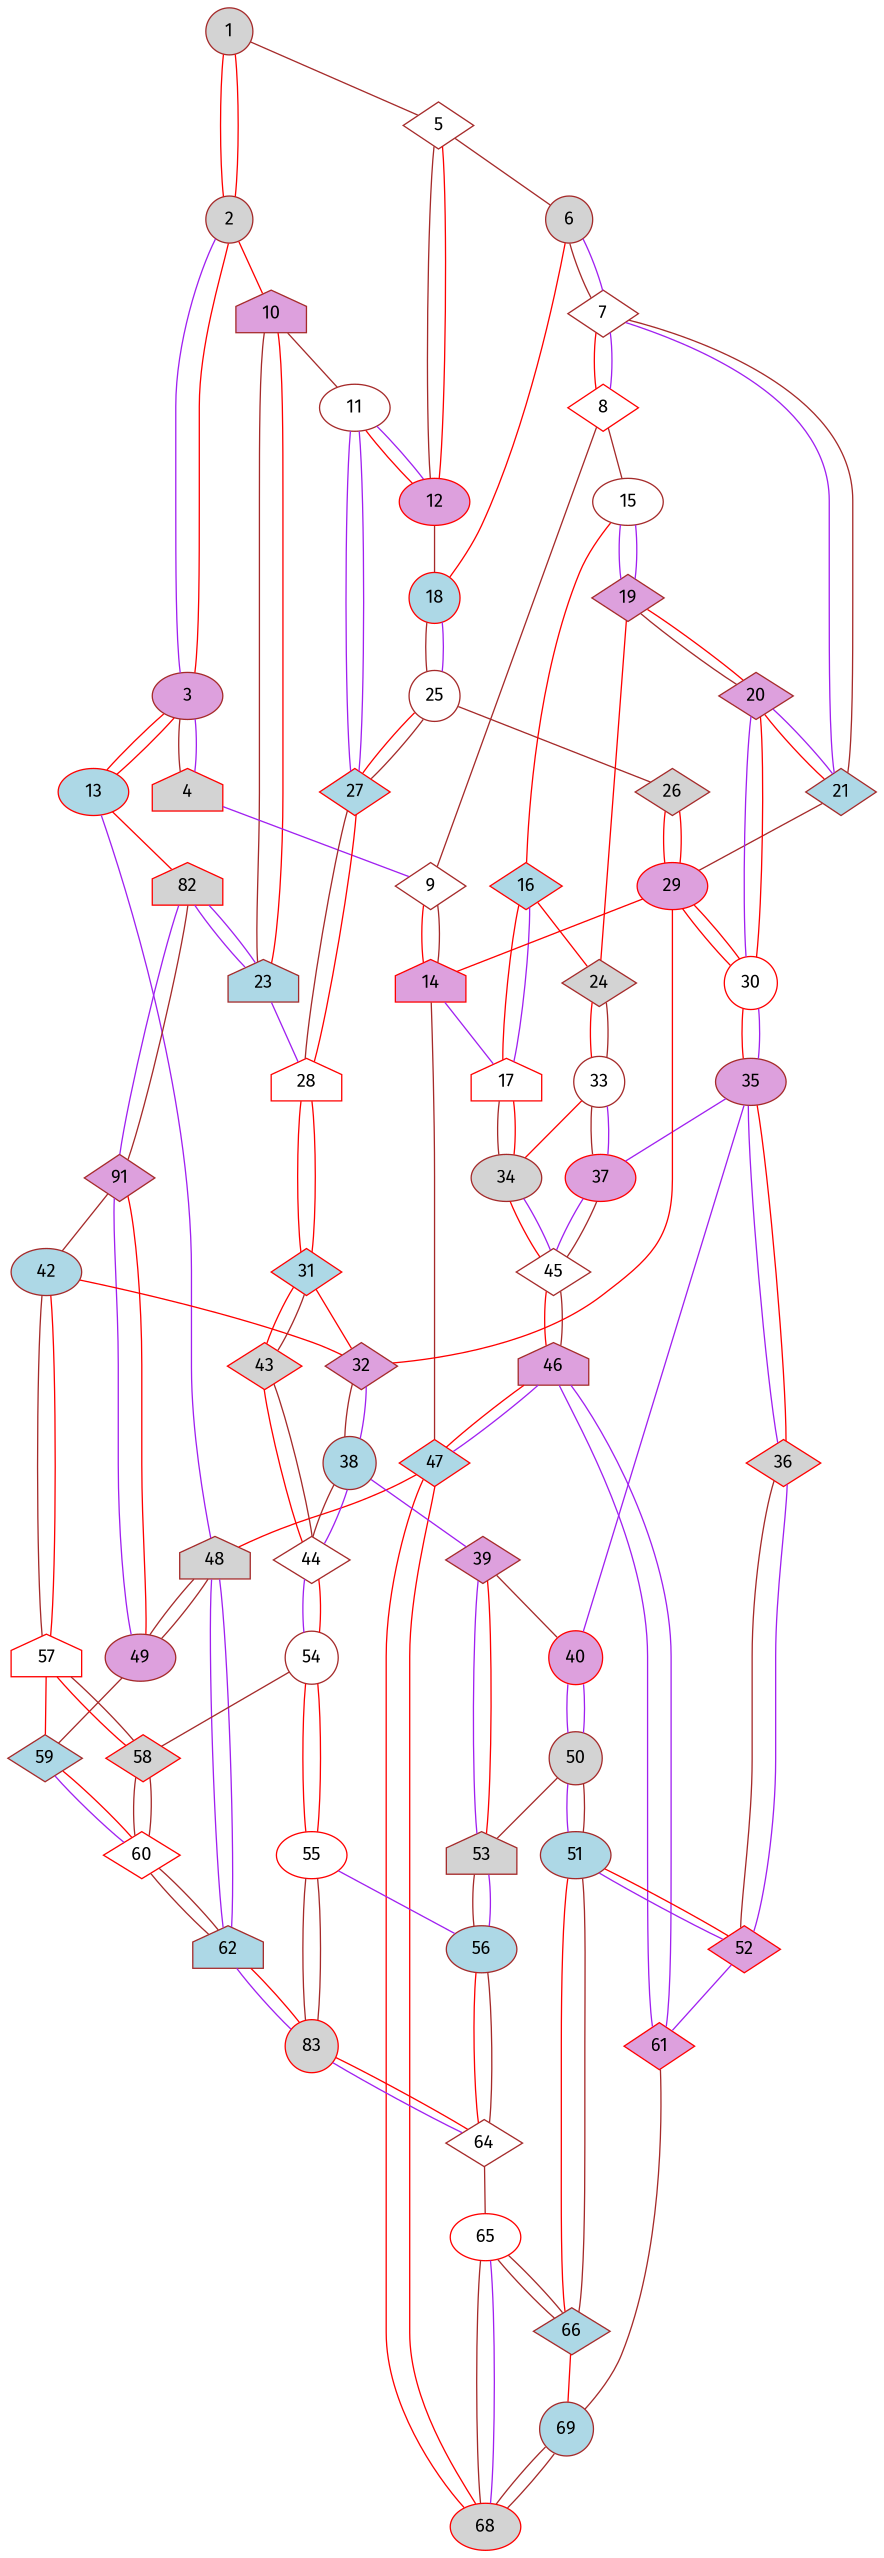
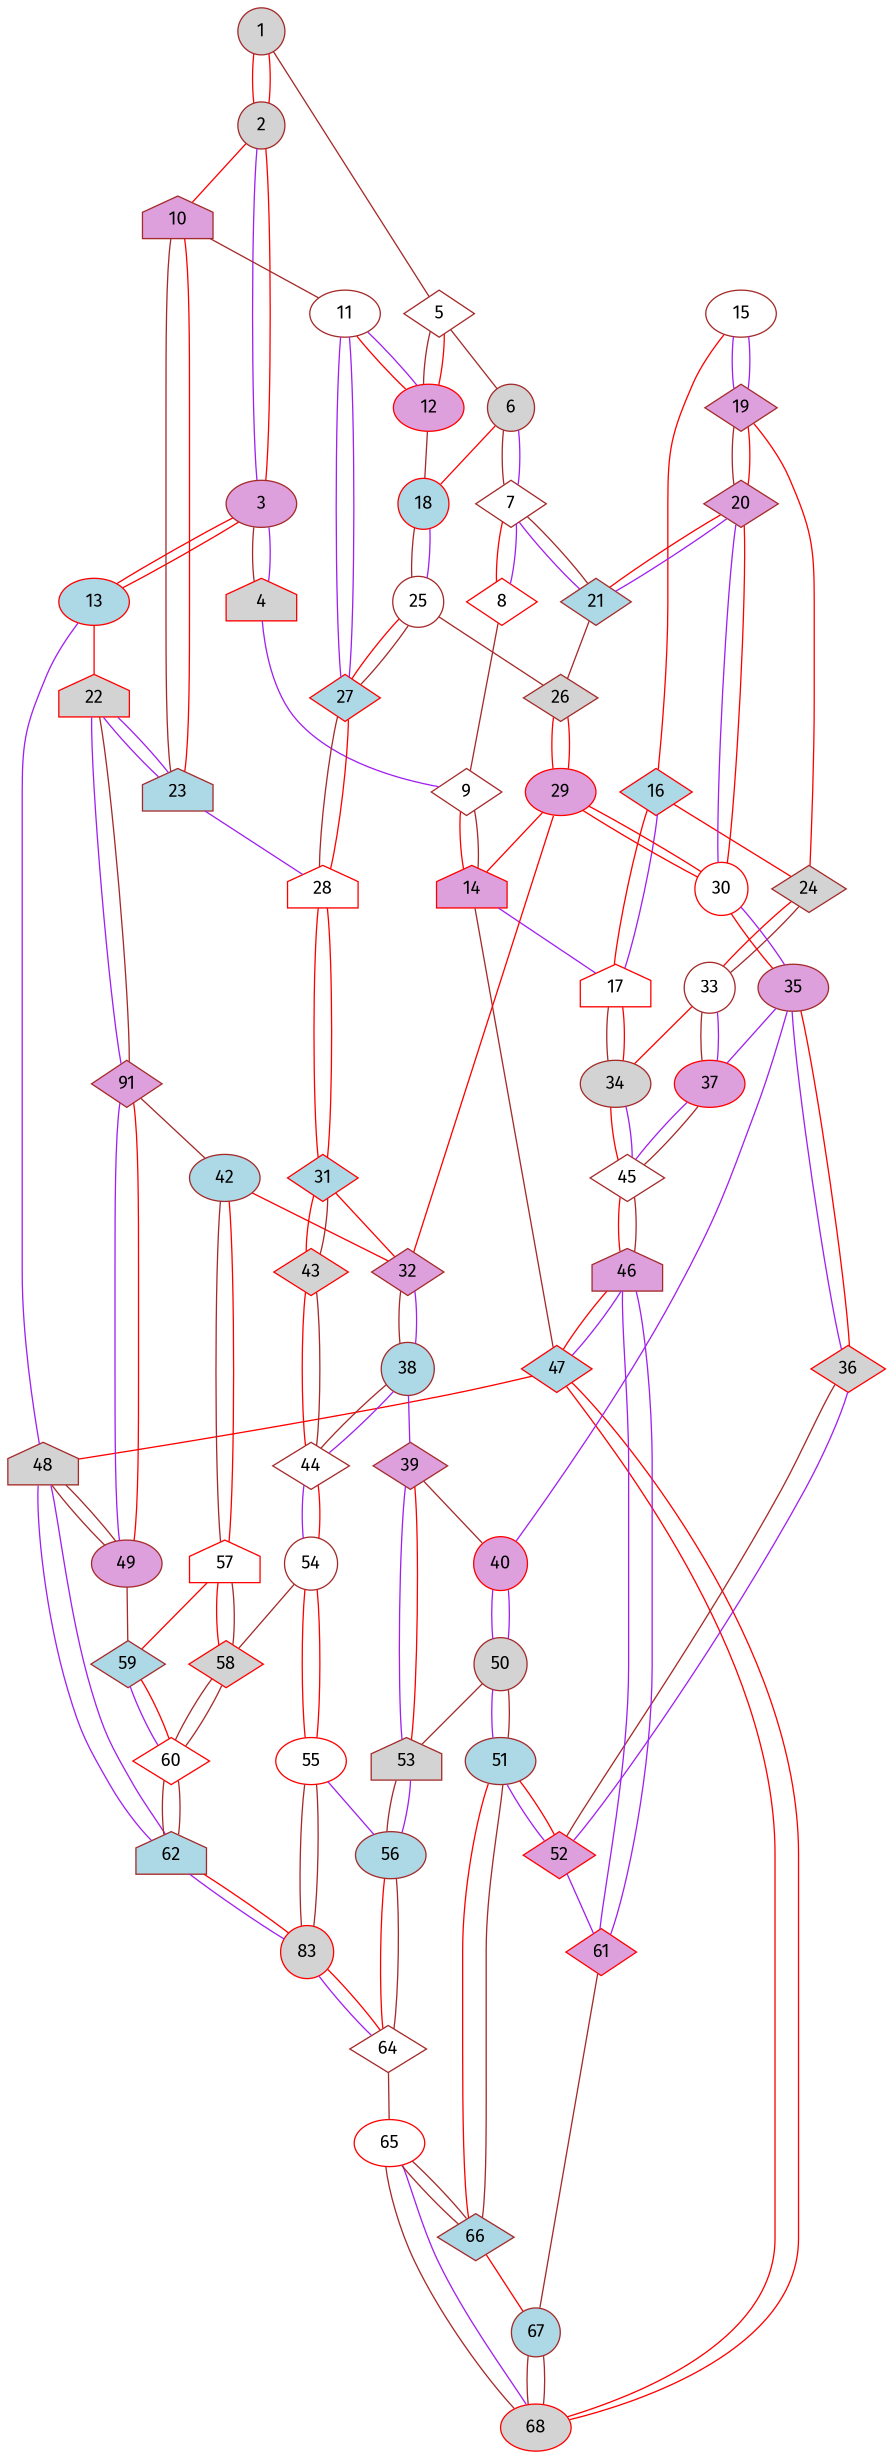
edge "8" -- "15": removed
edge "21" -- "29": now "21" -- "26"
node "82": label "82" -> "22"
node "69": label "69" -> "67"
